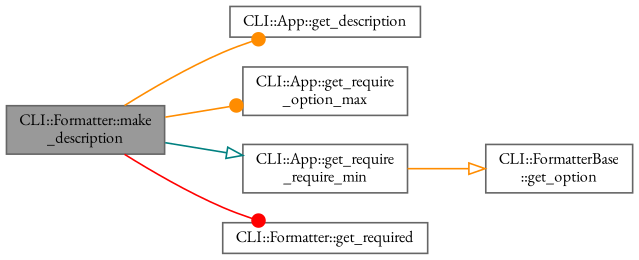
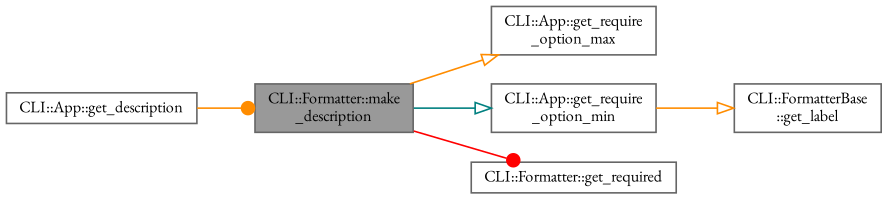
edge "CLI::Formatter::make _description" -> "CLI::App::get_description": reversed
edge "CLI::Formatter::make _description" -> "CLI::App::get_require _option_max": arrowhead dot -> onormal
node "CLI::App::get_require _require_min": label "CLI::App::get_require _require_min" -> "CLI::App::get_require _option_min"
node "CLI::FormatterBase ::get_option": label "CLI::FormatterBase ::get_option" -> "CLI::FormatterBase ::get_label"
